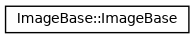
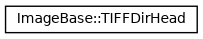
node "ImageBase::ImageBase": label "ImageBase::ImageBase" -> "ImageBase::TIFFDirHead"
